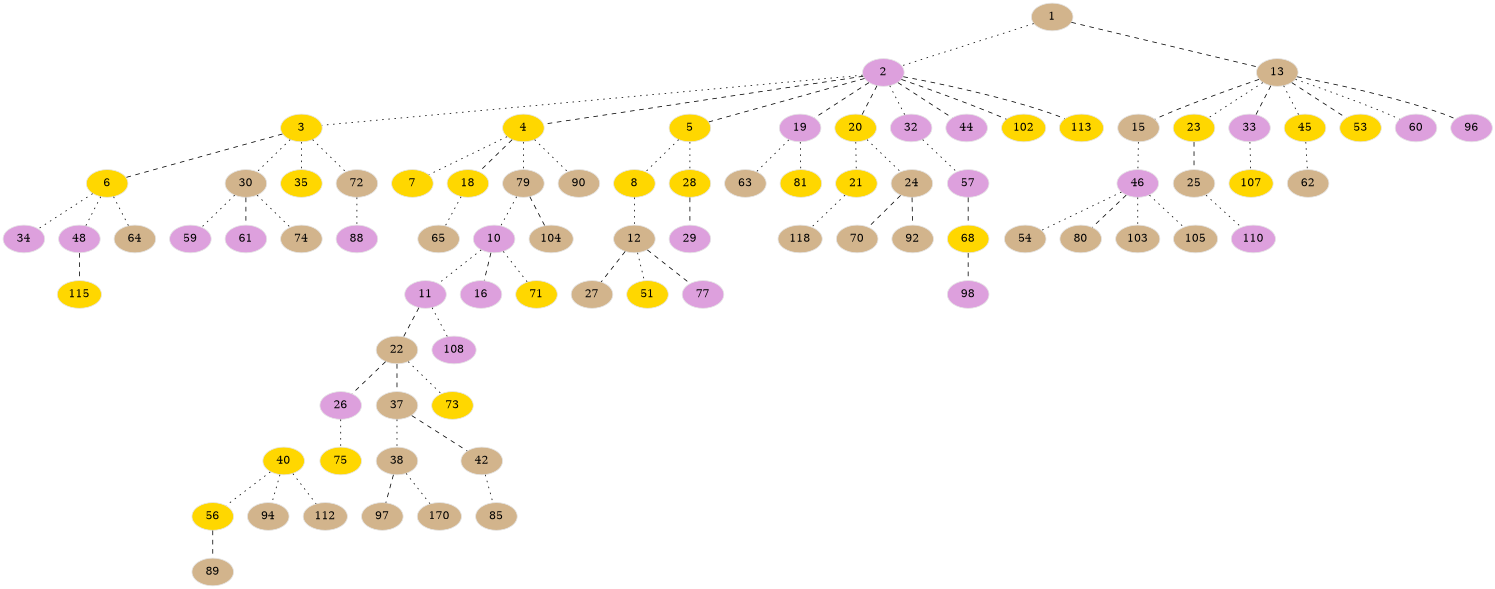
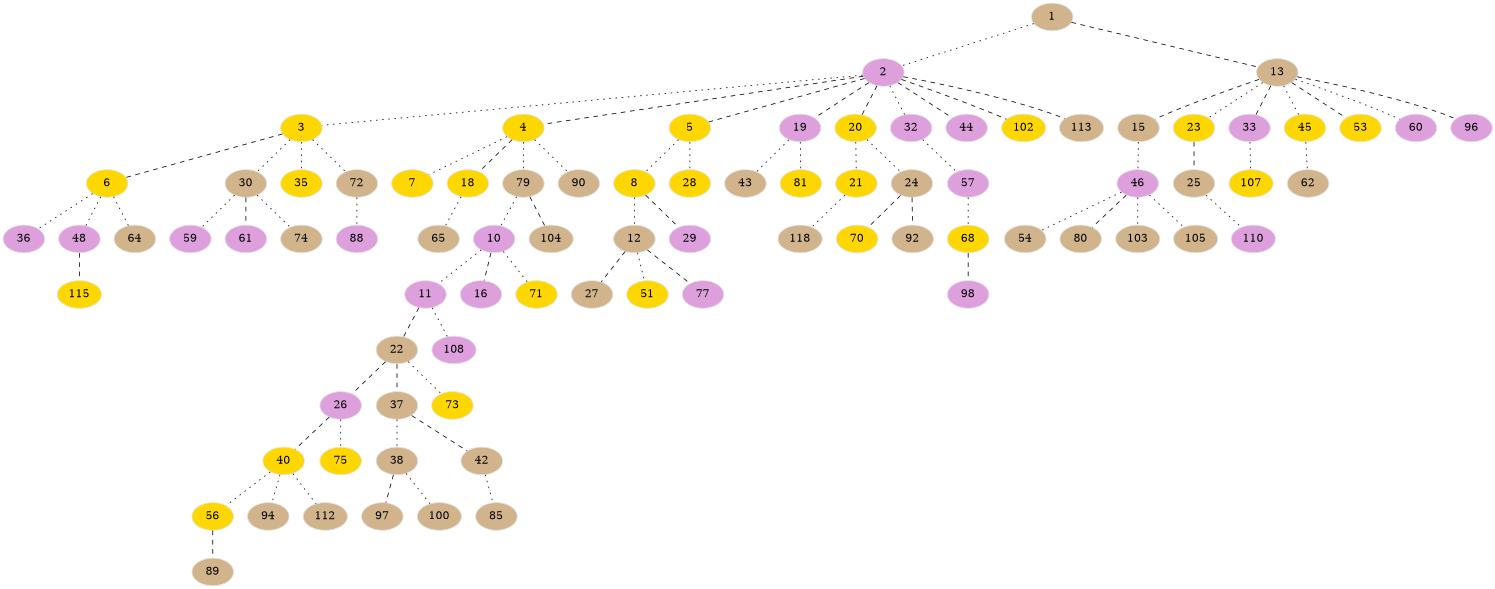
node "113": fillcolor gold -> tan
node "63": label "63" -> "43"
edge "28" -- "29": now "8" -- "29"
edge "57" -- "68": style dashed -> dotted
node "34": label "34" -> "36"
node "70": fillcolor tan -> gold
edge "26" -- "40": added
node "170": label "170" -> "100"
